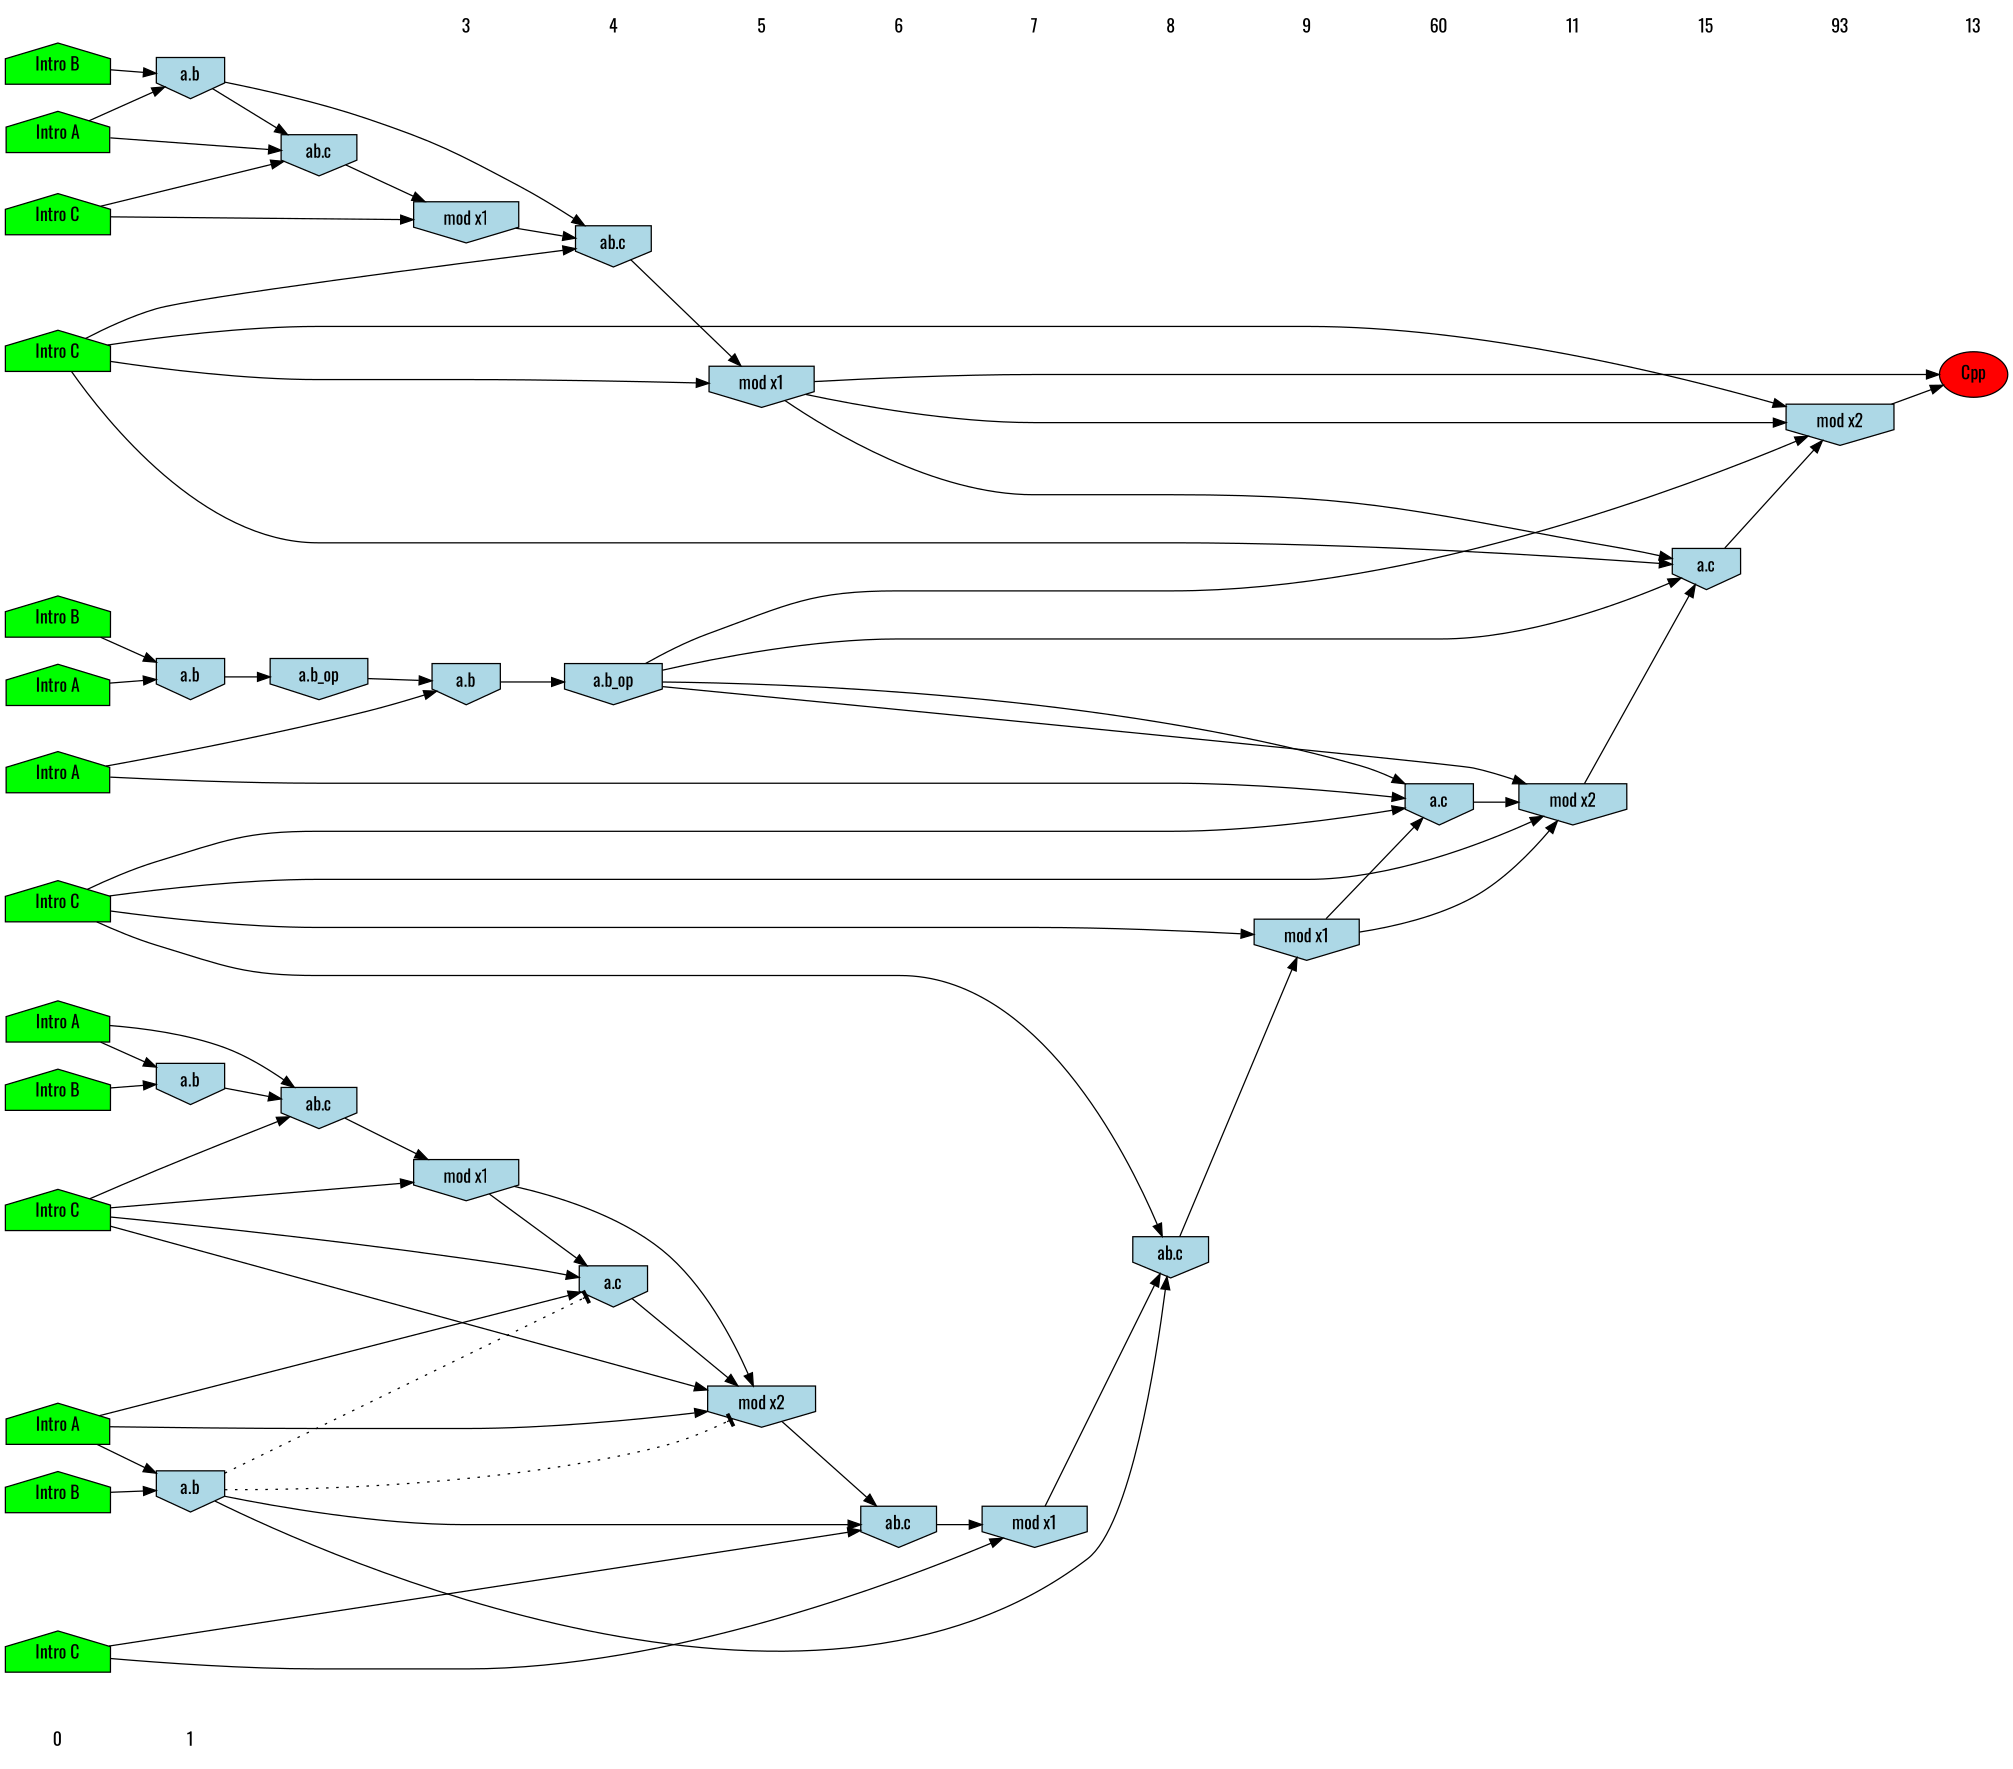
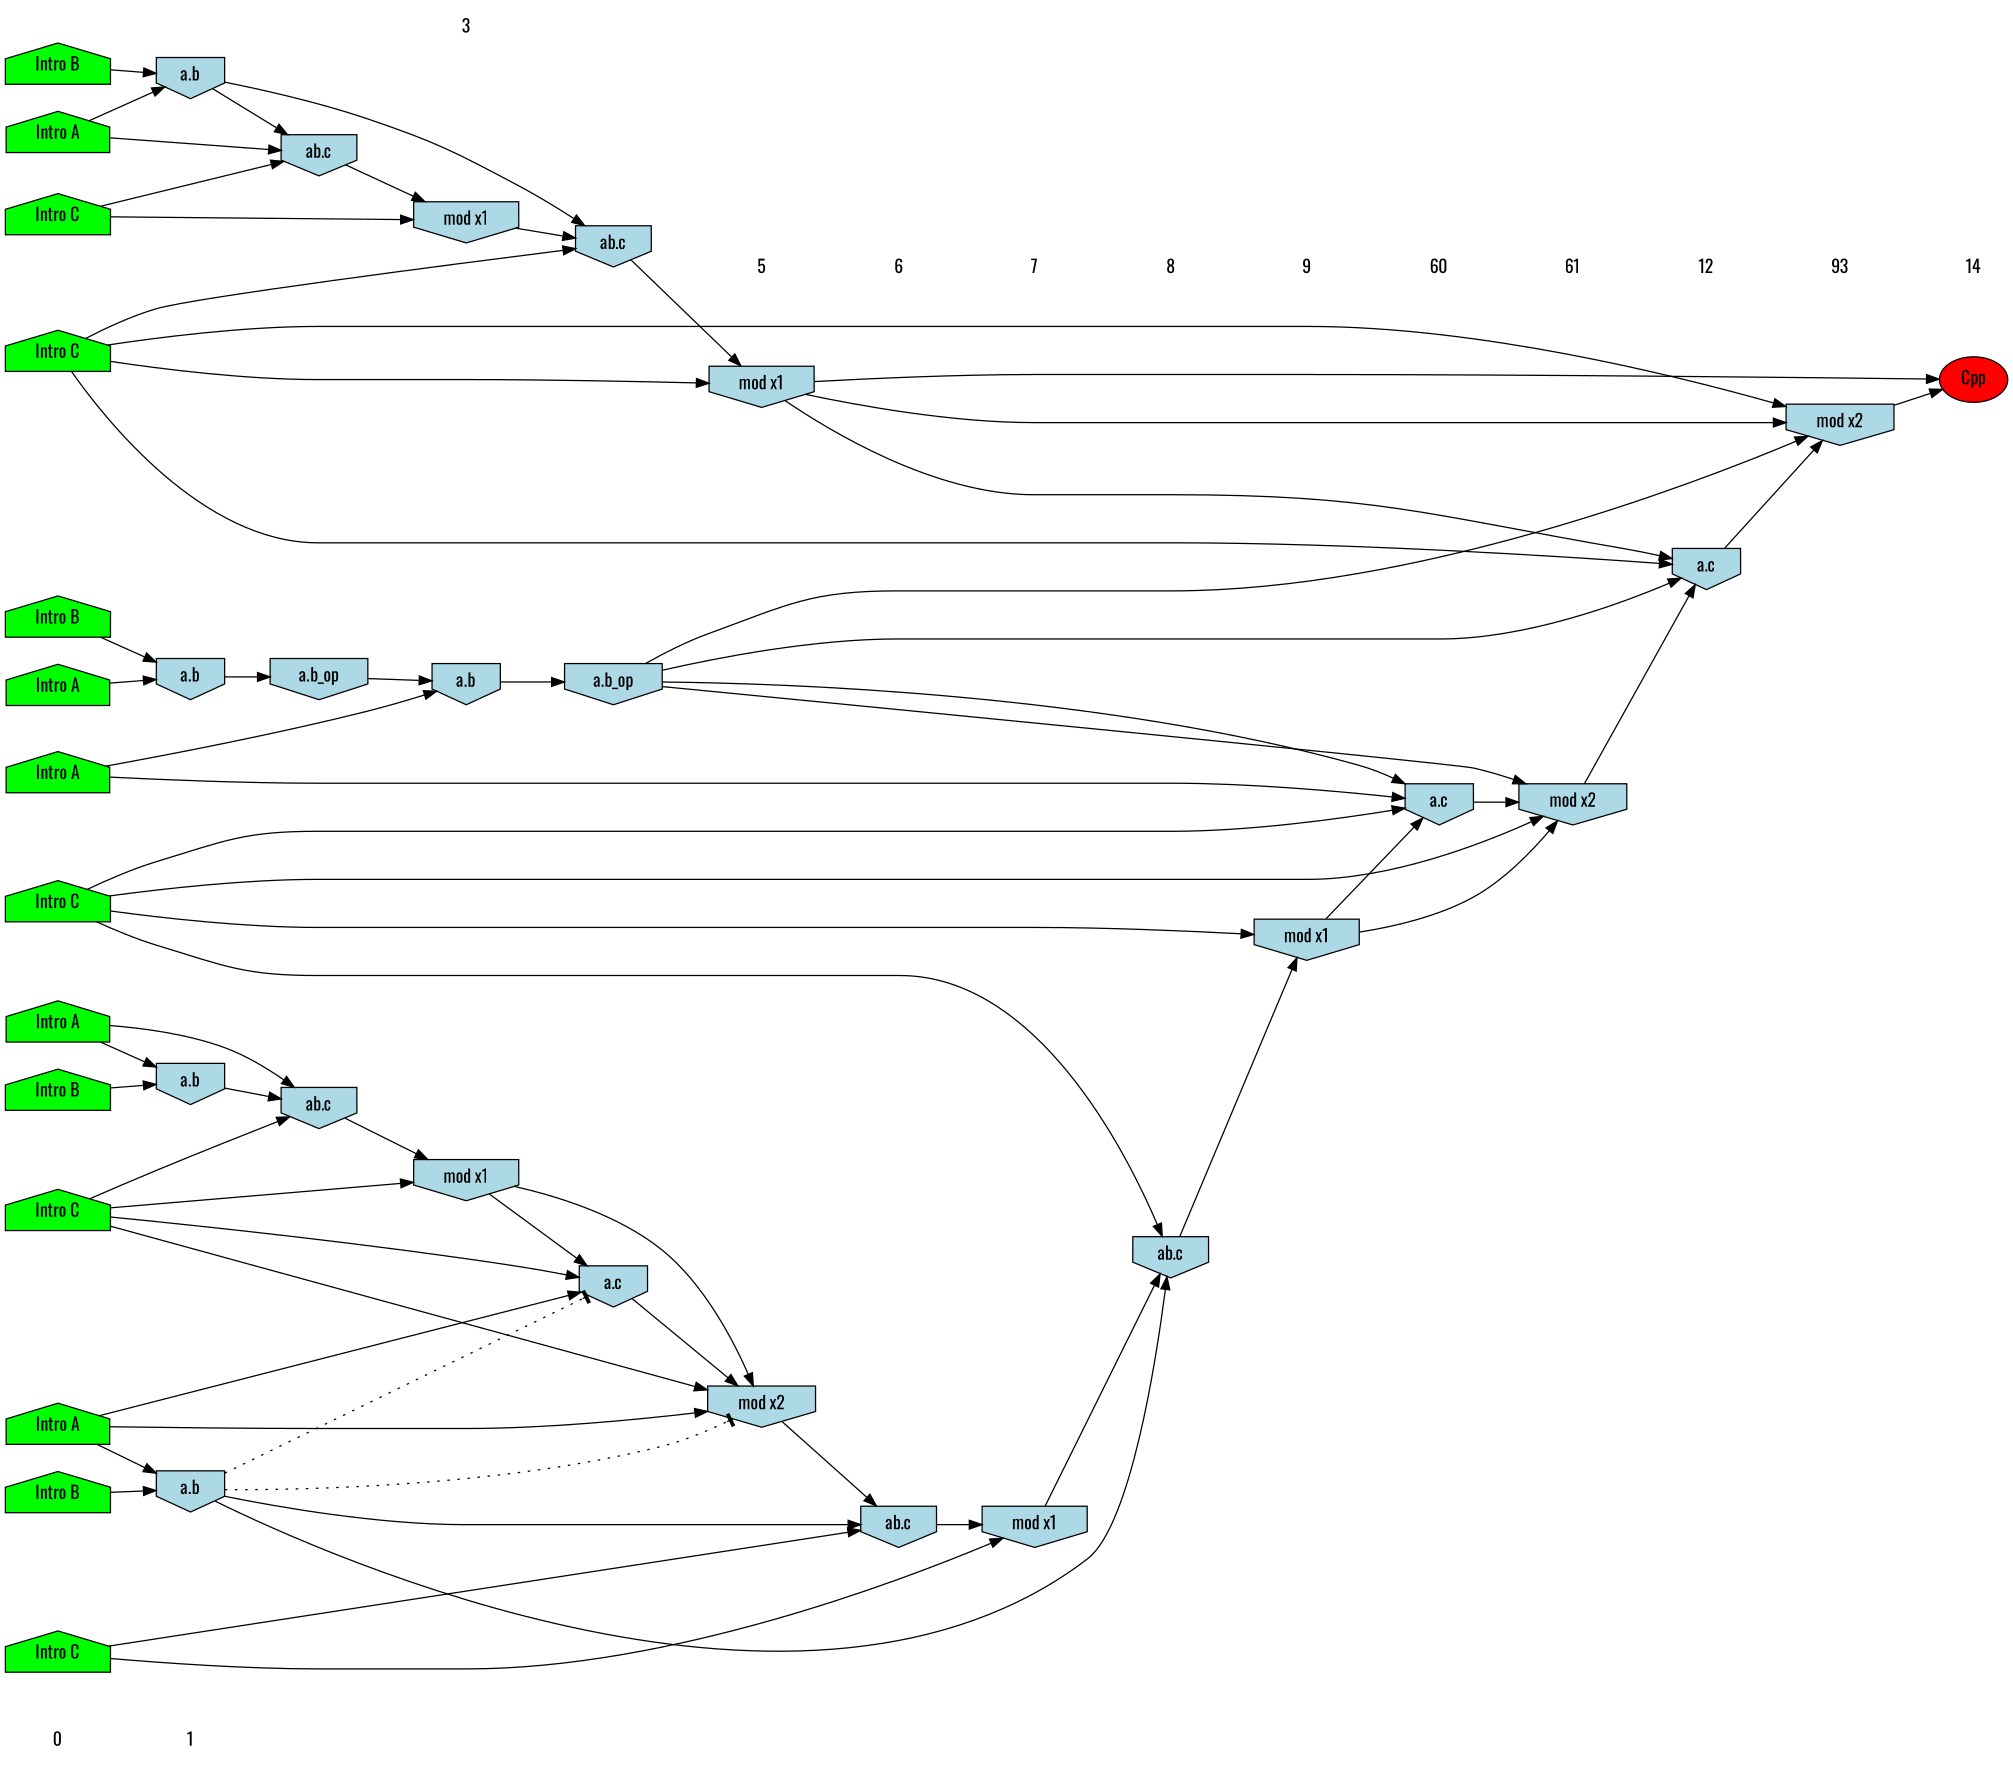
node "4": removed
node "11": label "11" -> "61"
node "15": label "15" -> "12"
node "13": label "13" -> "14"
